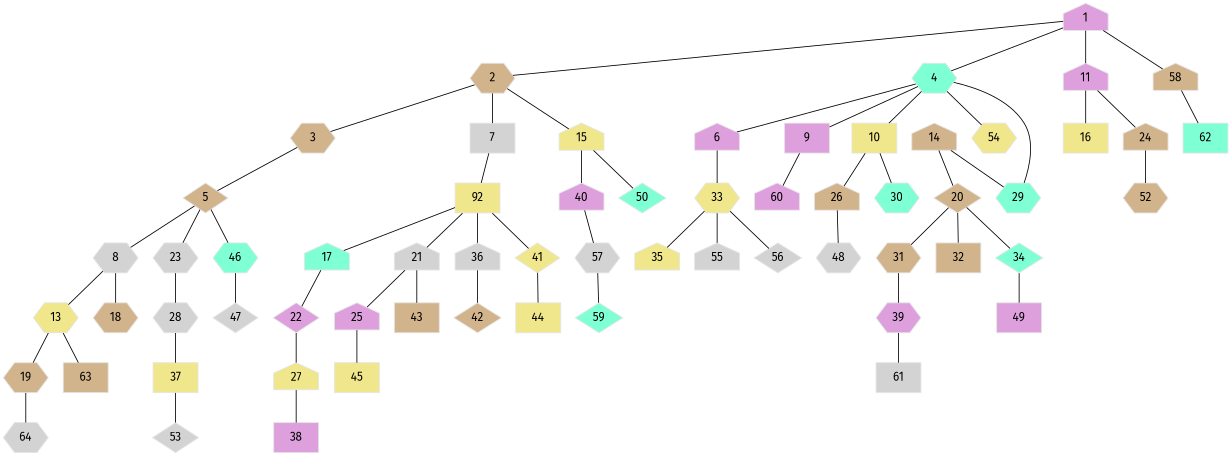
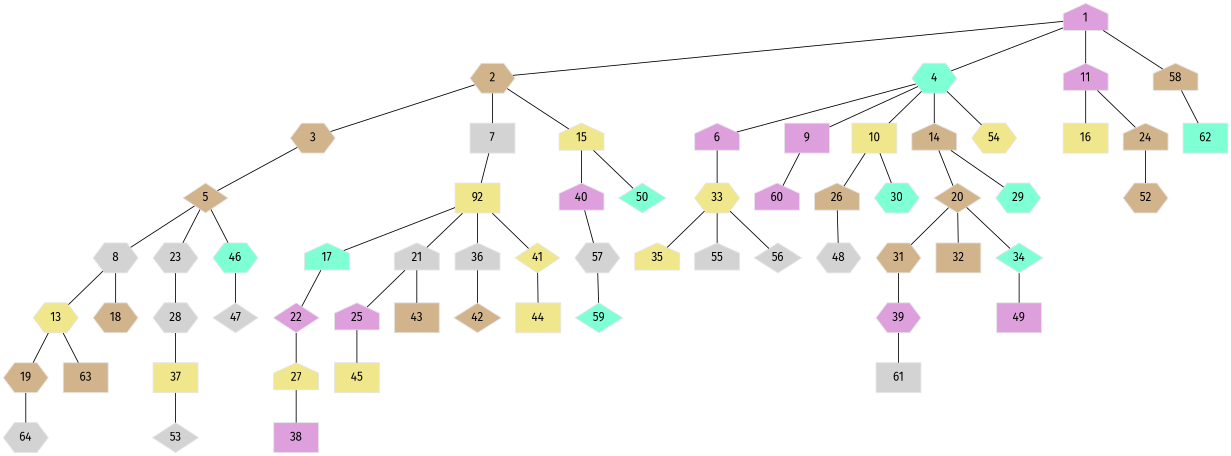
edge "4" -- "29": now "4" -- "14"
